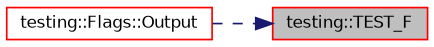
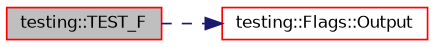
edge "testing::Flags::Output" -> "testing::TEST_F": reversed
